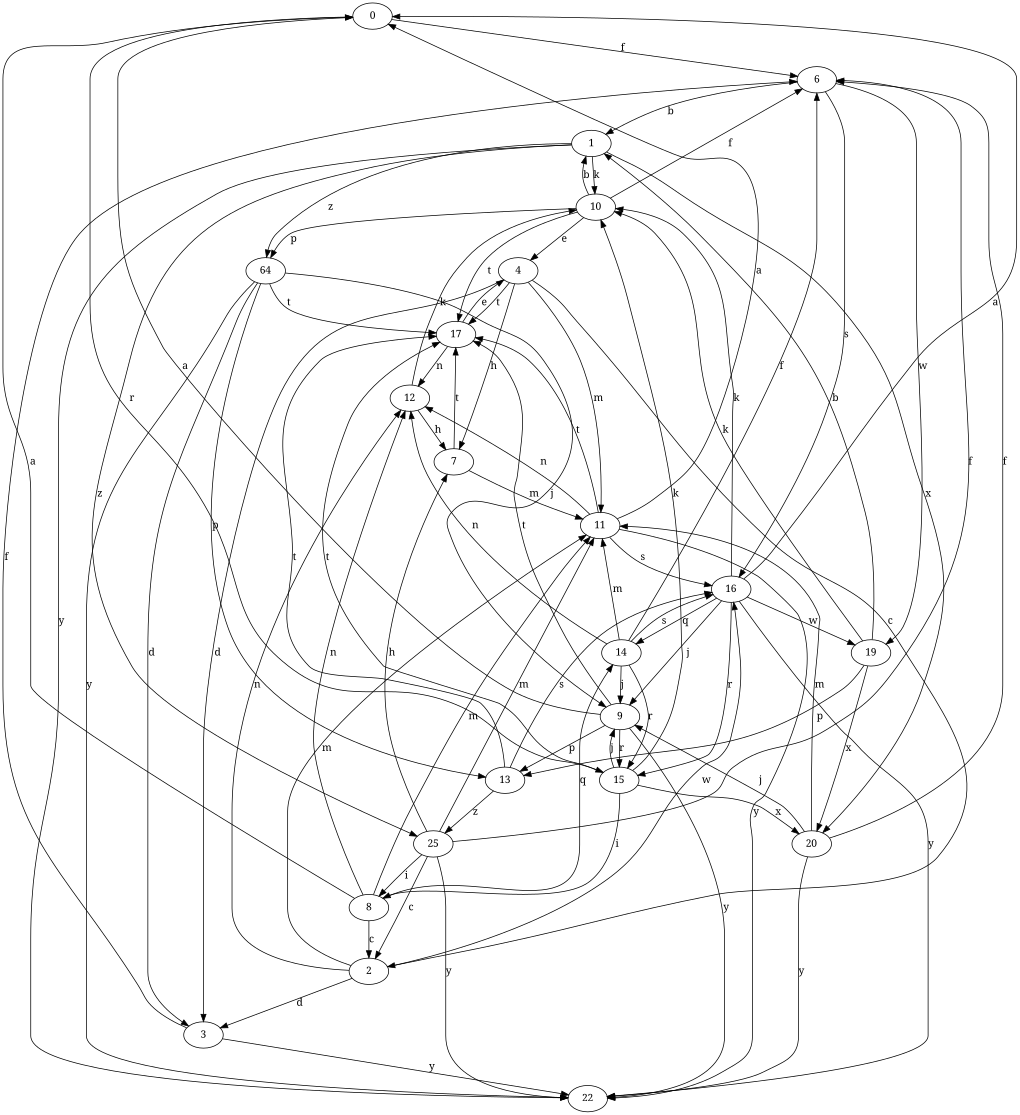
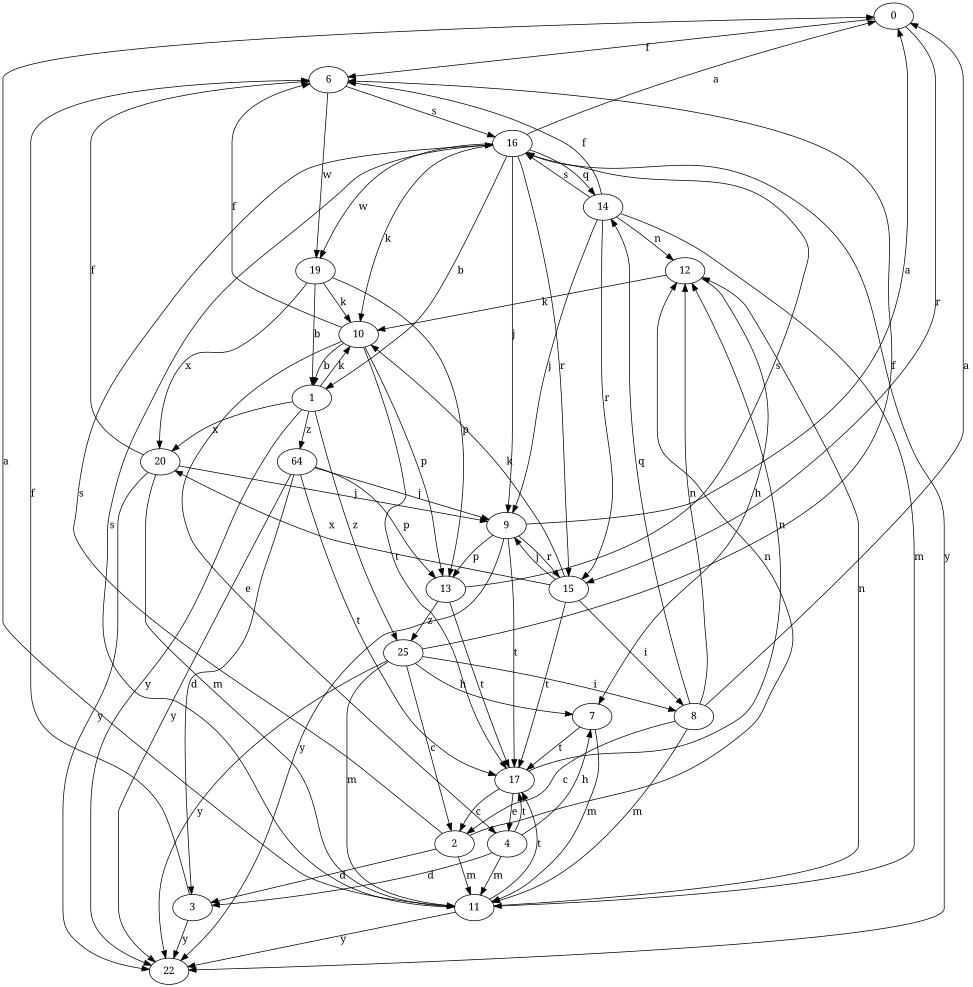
edge "6" -> "1": now "16" -> "1"
edge "10" -> "64": now "10" -> "13"
edge "4" -> "2": now "17" -> "2"
edge "2" -> "16": label "w" -> "s"
